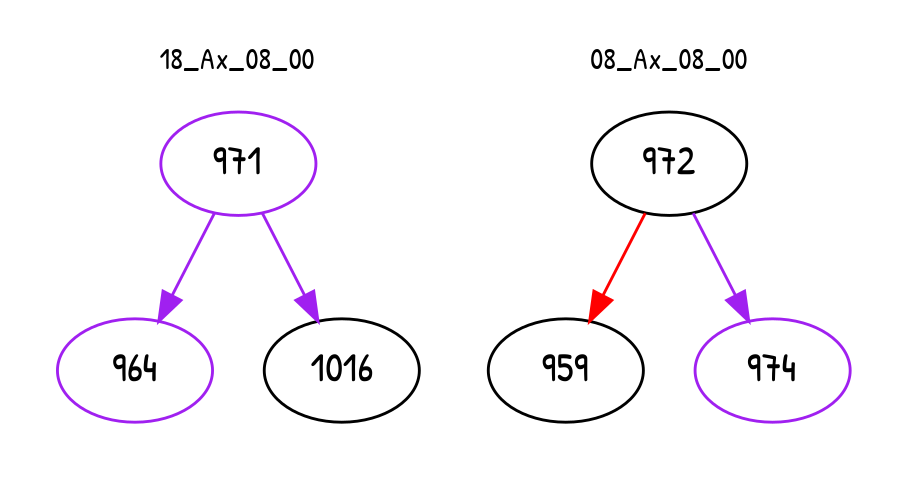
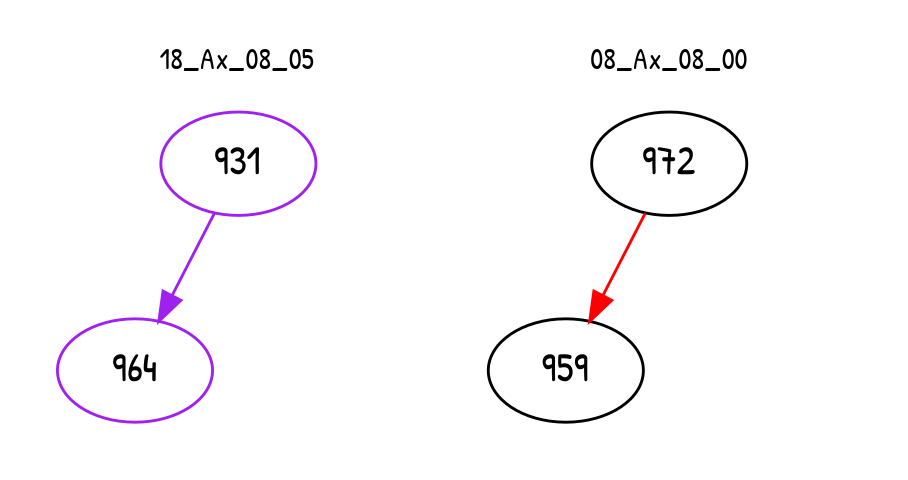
cluster "18_Ax_08_00": label "18_Ax_08_00" -> "18_Ax_08_05"
node "971": label "971" -> "931"
node "1016": removed
node "974": removed
